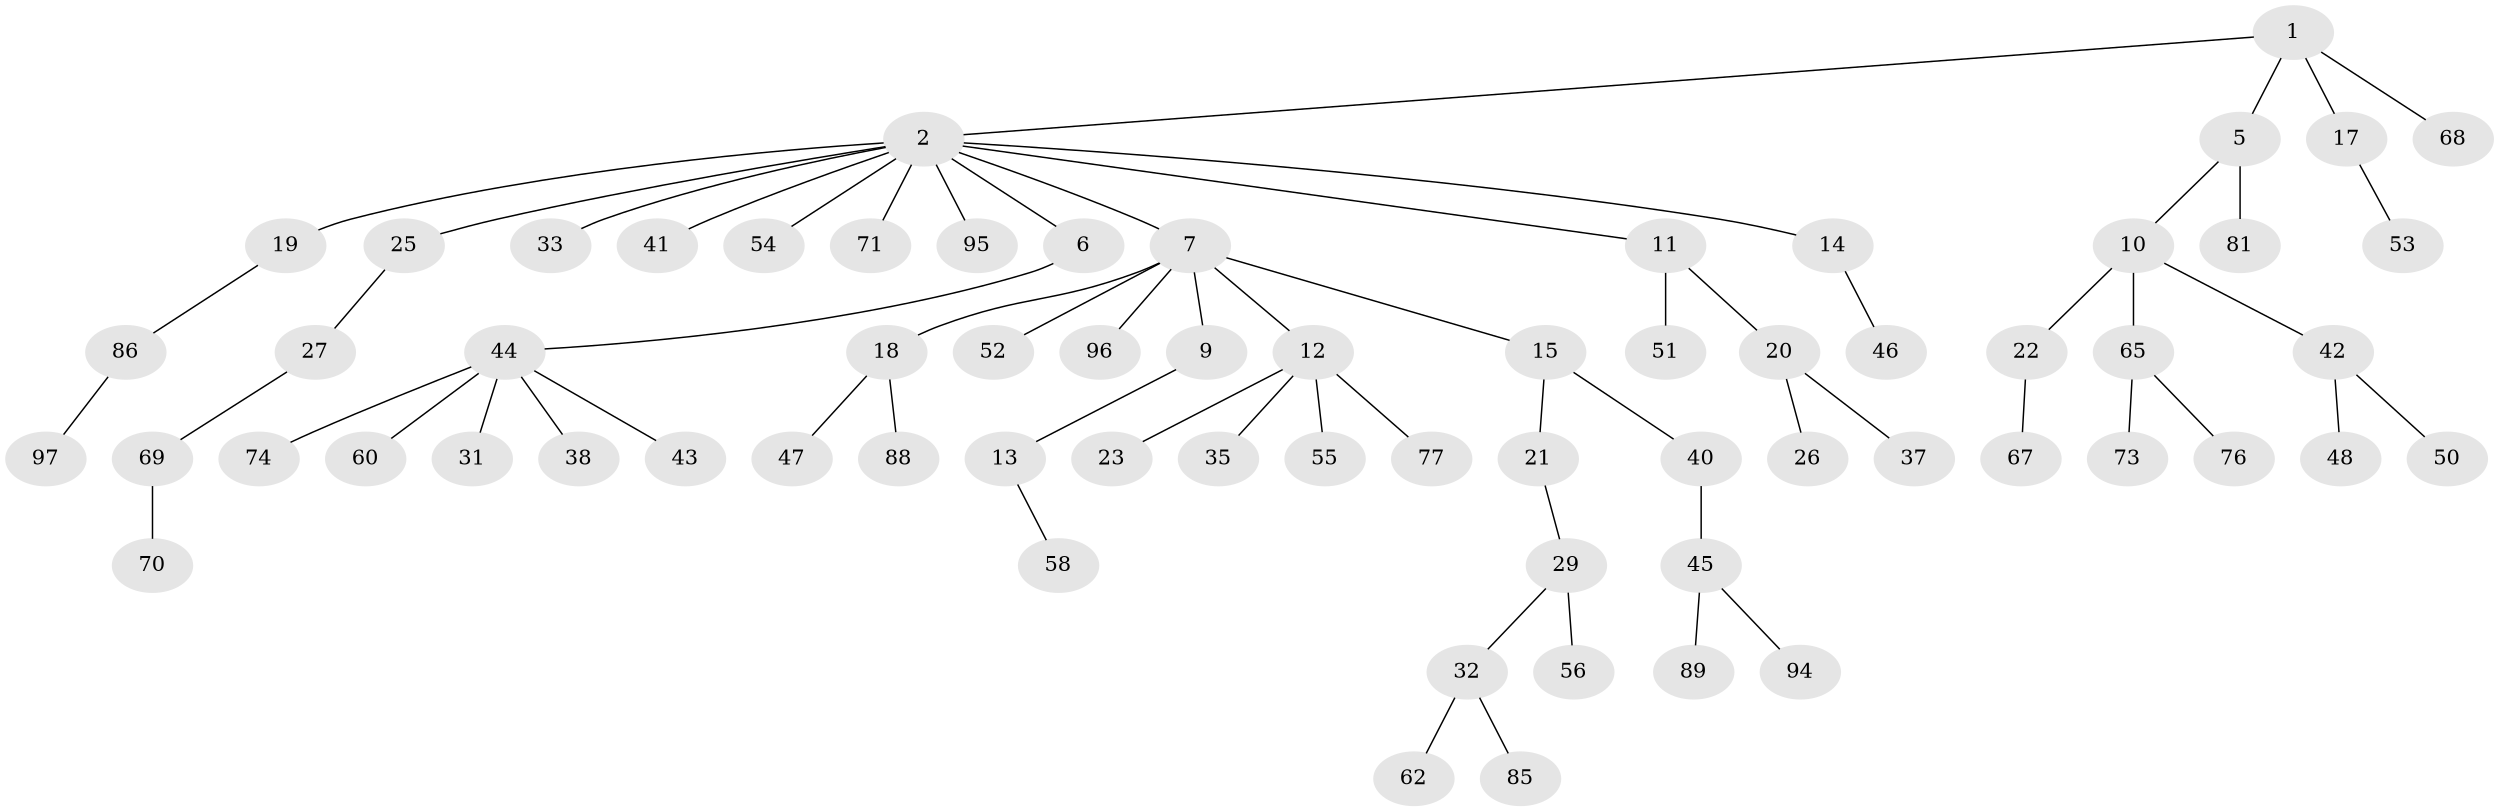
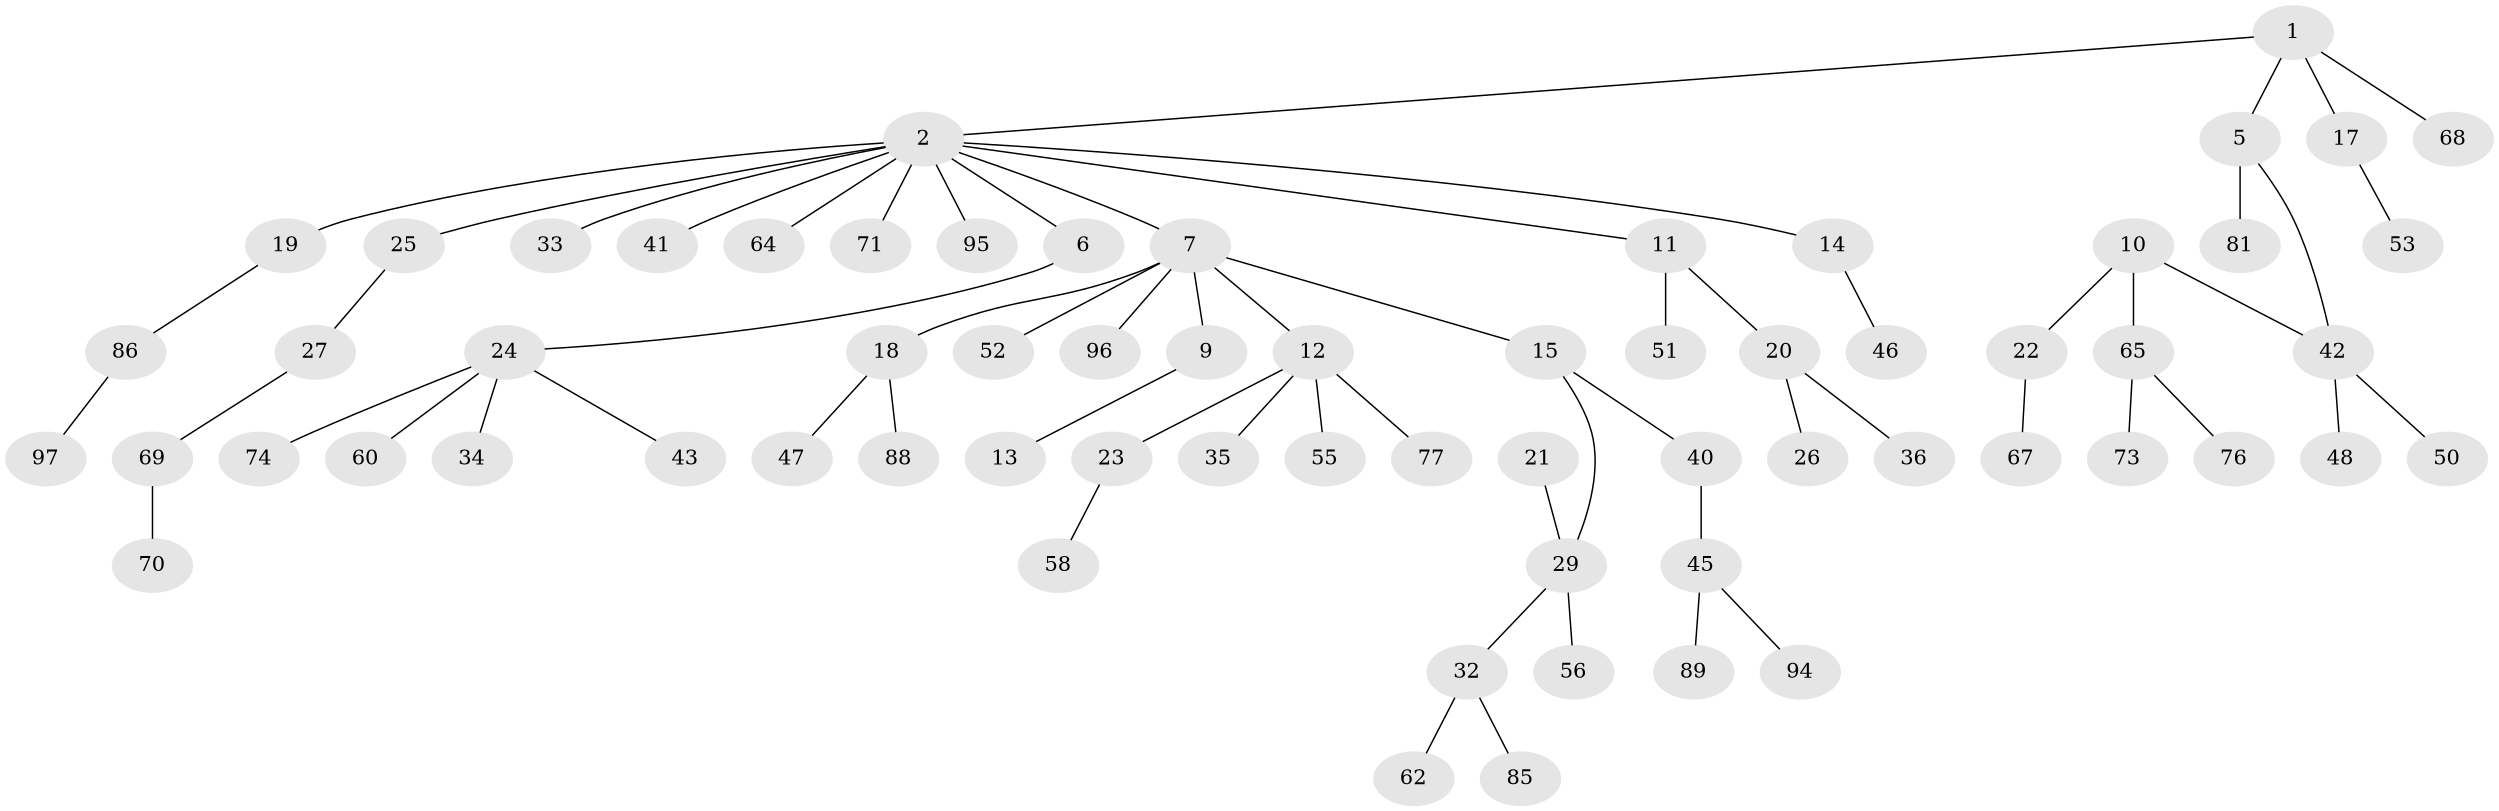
edge "5" -- "10": now "5" -- "42"
node "54": label "54" -> "64"
node "44": label "44" -> "24"
edge "15" -- "21": now "15" -- "29"
node "31": label "31" -> "34"
node "38": removed
node "37": label "37" -> "36"
edge "13" -- "58": now "23" -- "58"
